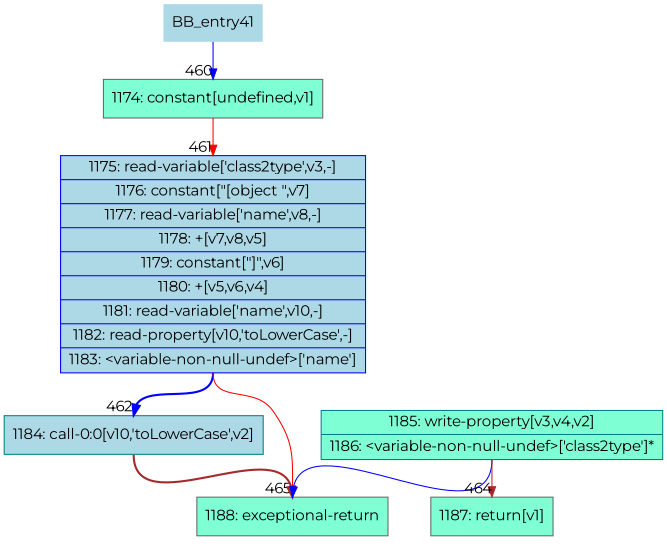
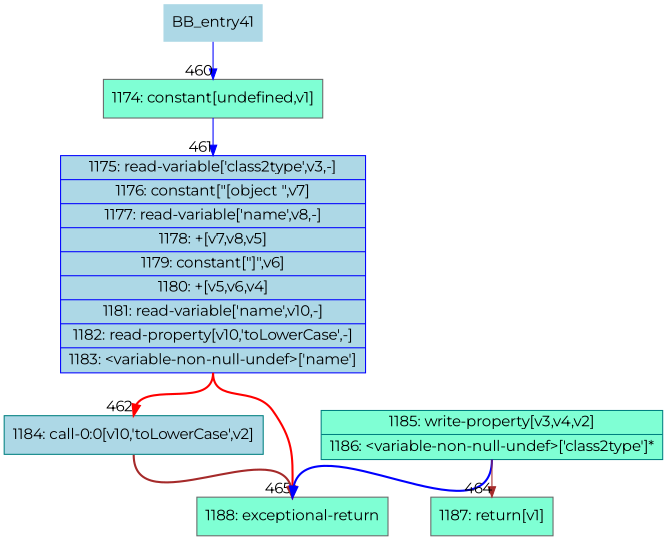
edge "1174: constant[undefined,v1]" -> "1175: read-variable['class2type',v3,-]": color red -> blue
edge "1175: read-variable['class2type',v3,-]" -> "1184: call-0:0[v10,'toLowerCase',v2]": color blue -> red
edge "1175: read-variable['class2type',v3,-]" -> "1188: exceptional-return": style solid -> bold
edge "1185: write-property[v3,v4,v2]" -> "1188: exceptional-return": style solid -> bold
